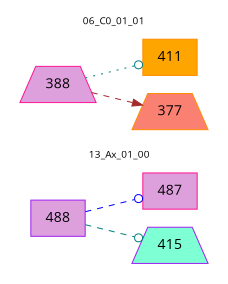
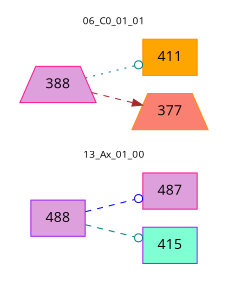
node "415": shape trapezium -> box
